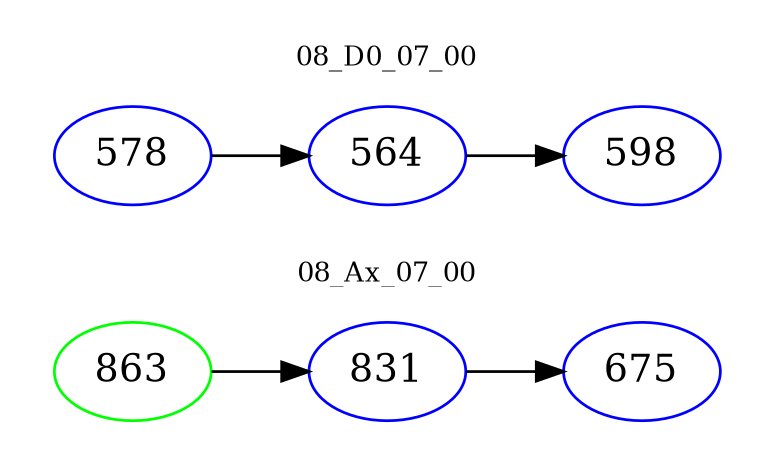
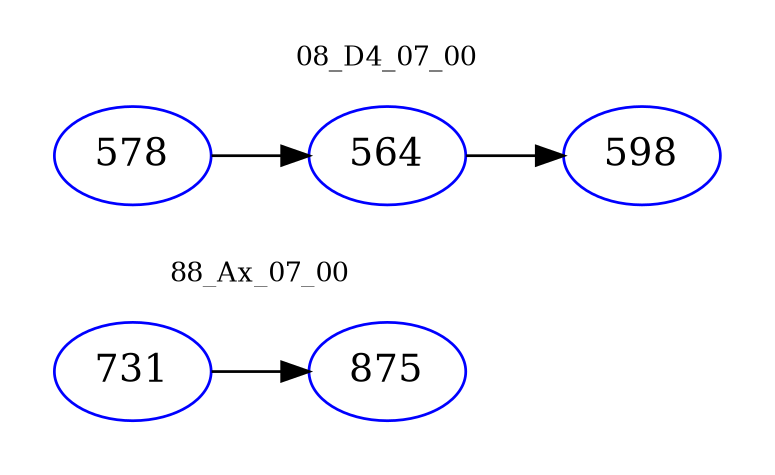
cluster "08_D0_07_00": label "08_D0_07_00" -> "08_D4_07_00"
cluster "08_Ax_07_00": label "08_Ax_07_00" -> "88_Ax_07_00"
node "863": removed
node "831": label "831" -> "731"
node "675": label "675" -> "875"
